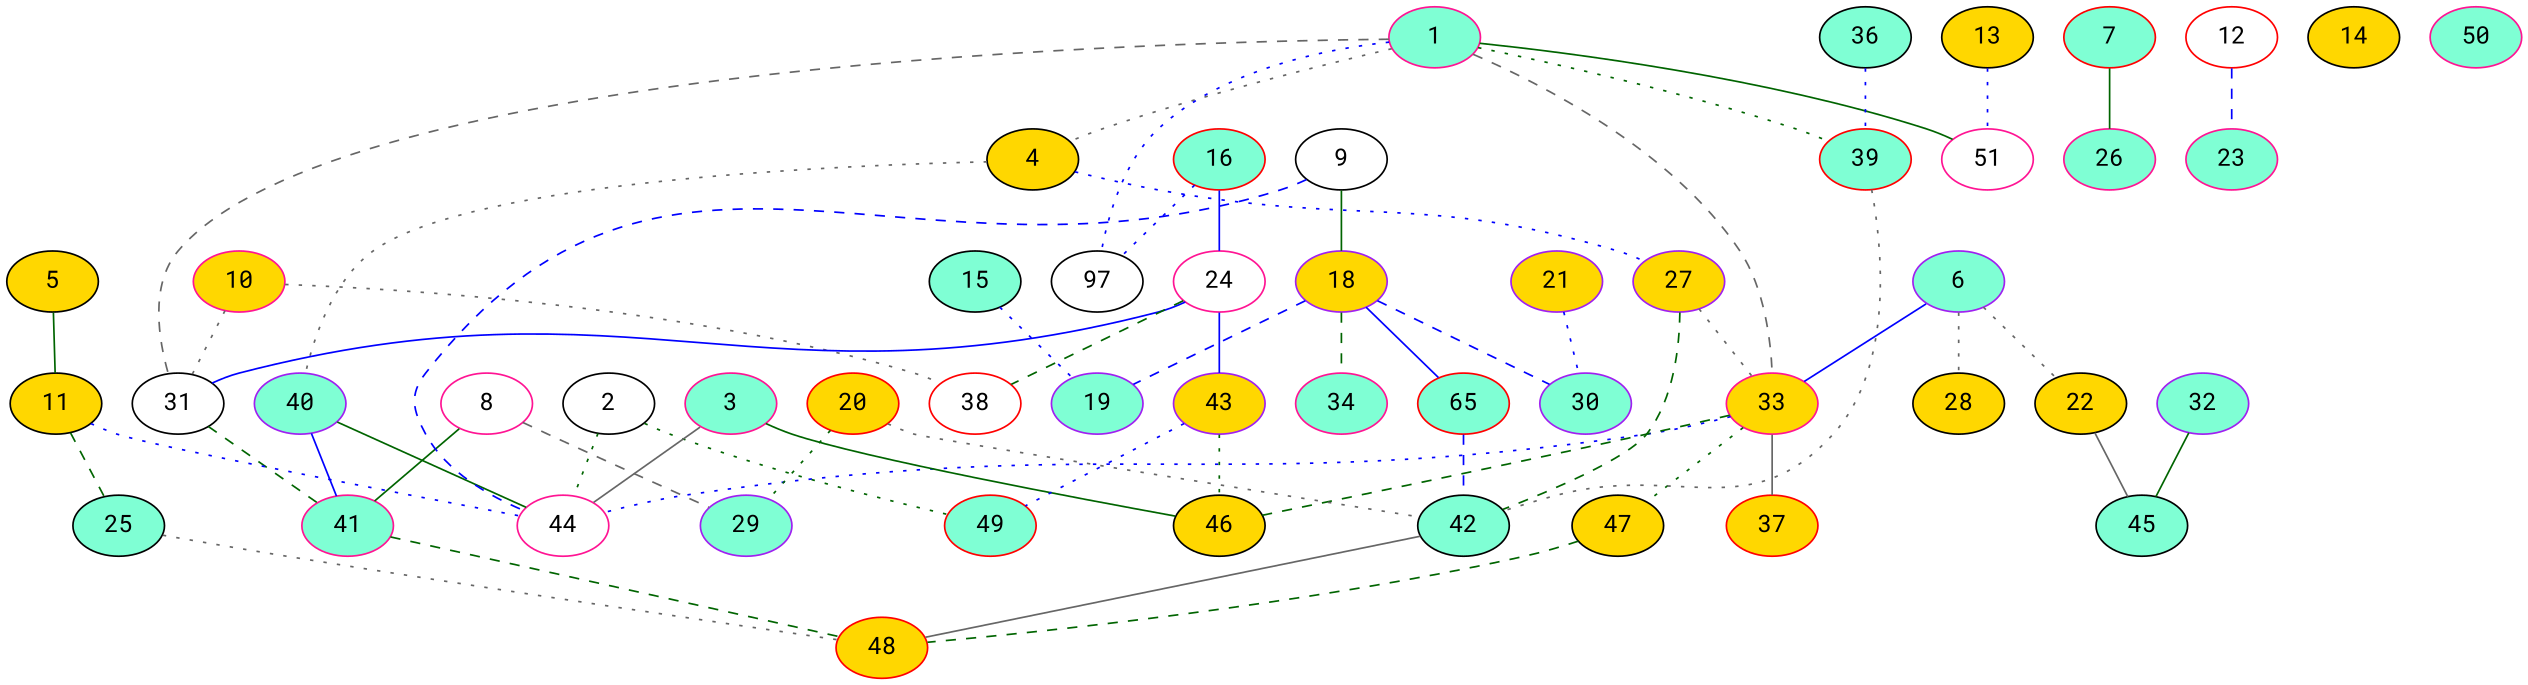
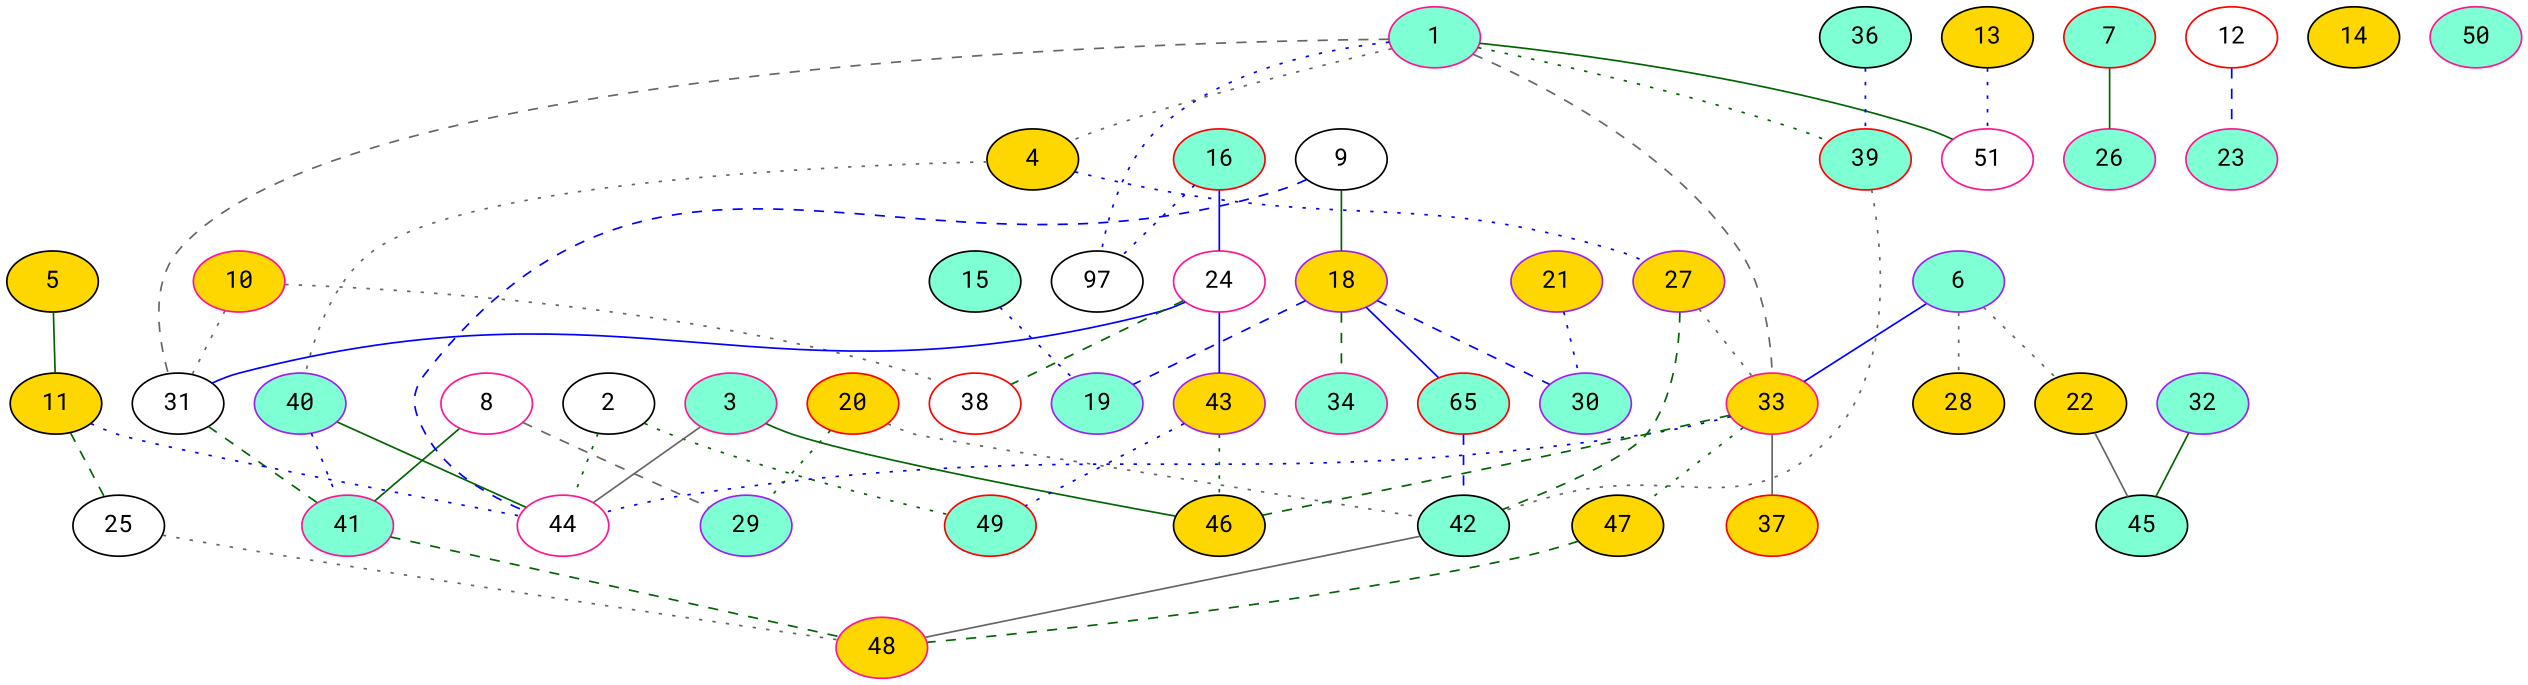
edge "40" -- "41": style solid -> dotted
node "25": fillcolor aquamarine -> white
node "48": color red -> deeppink
